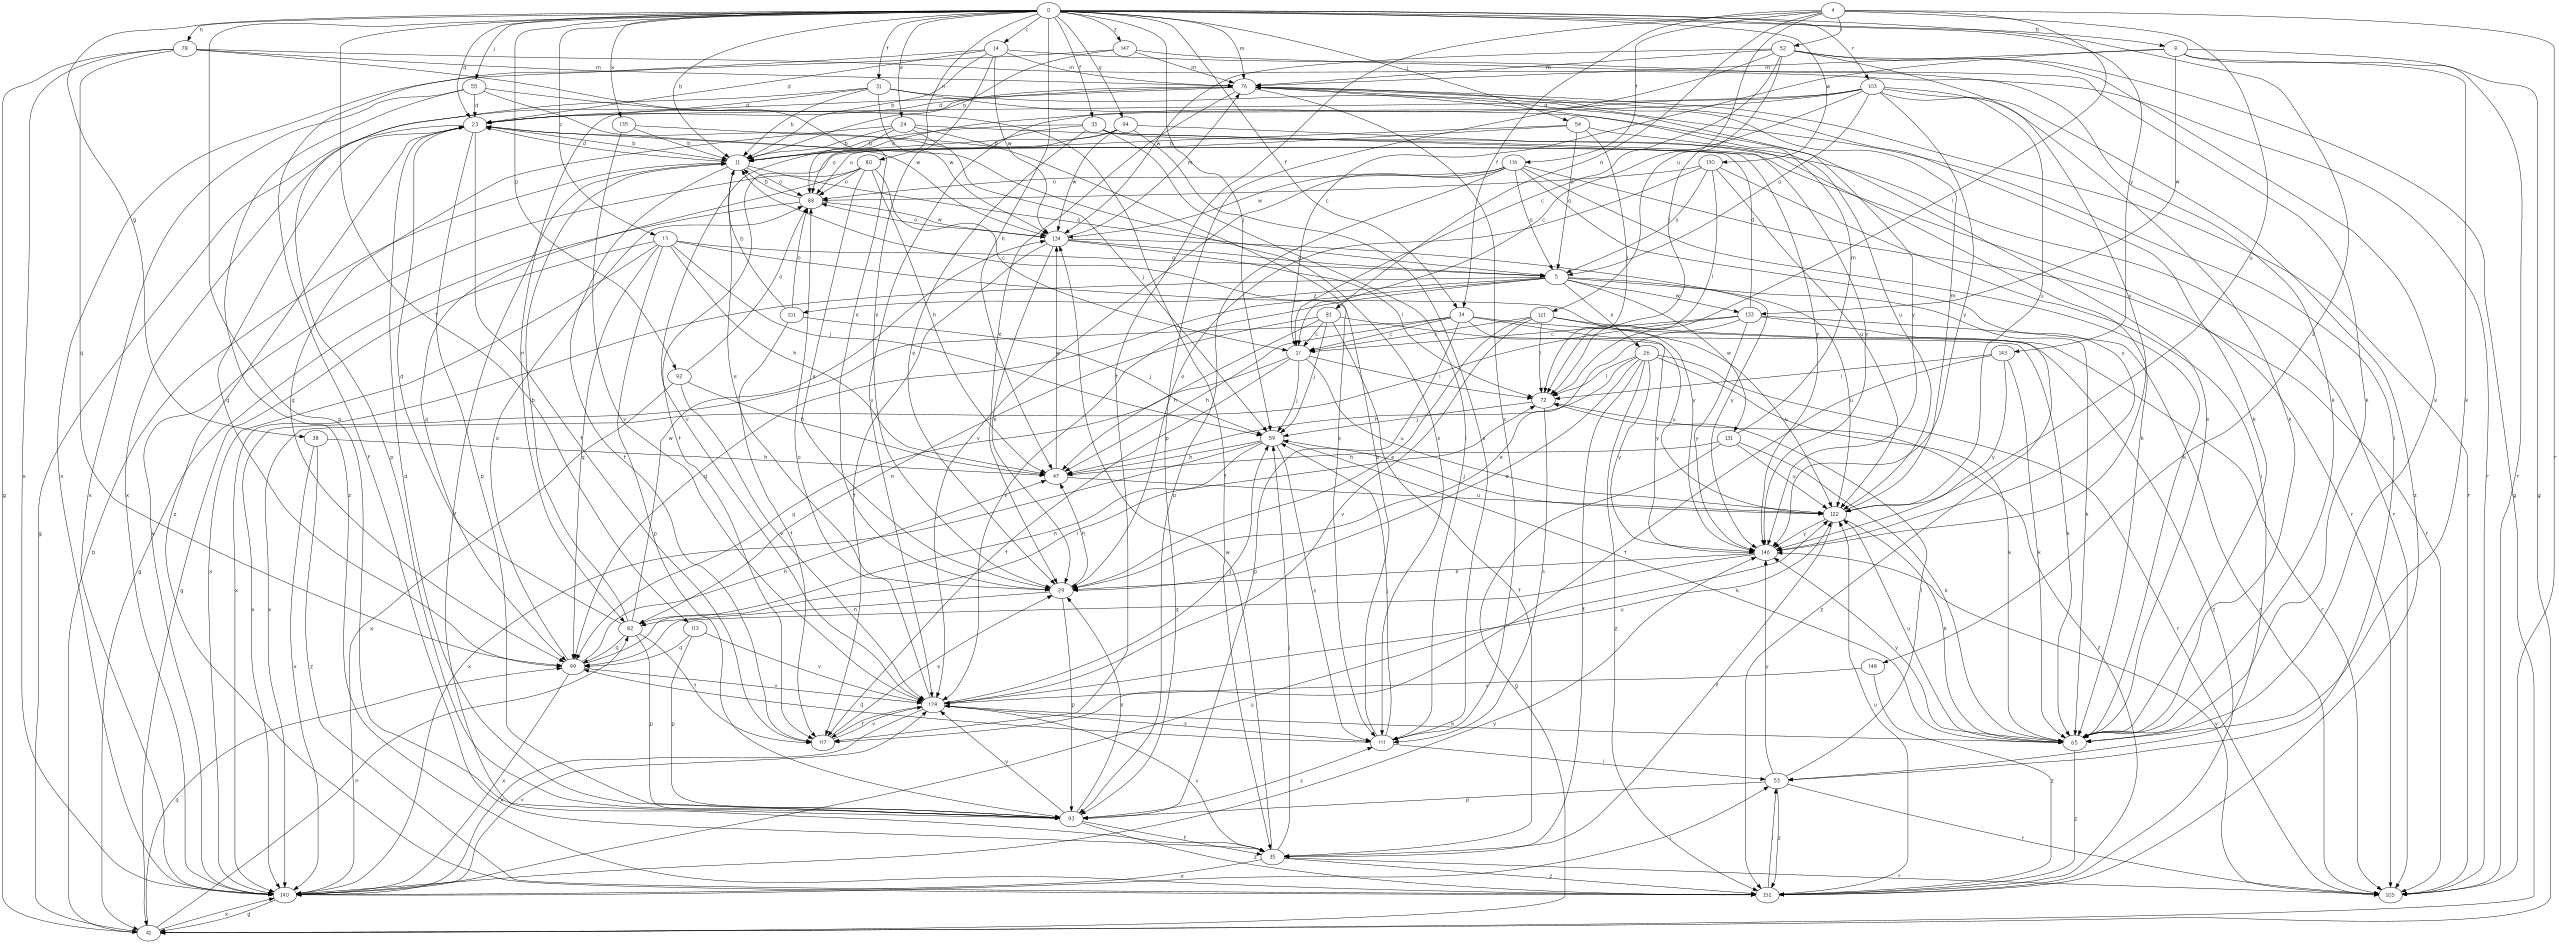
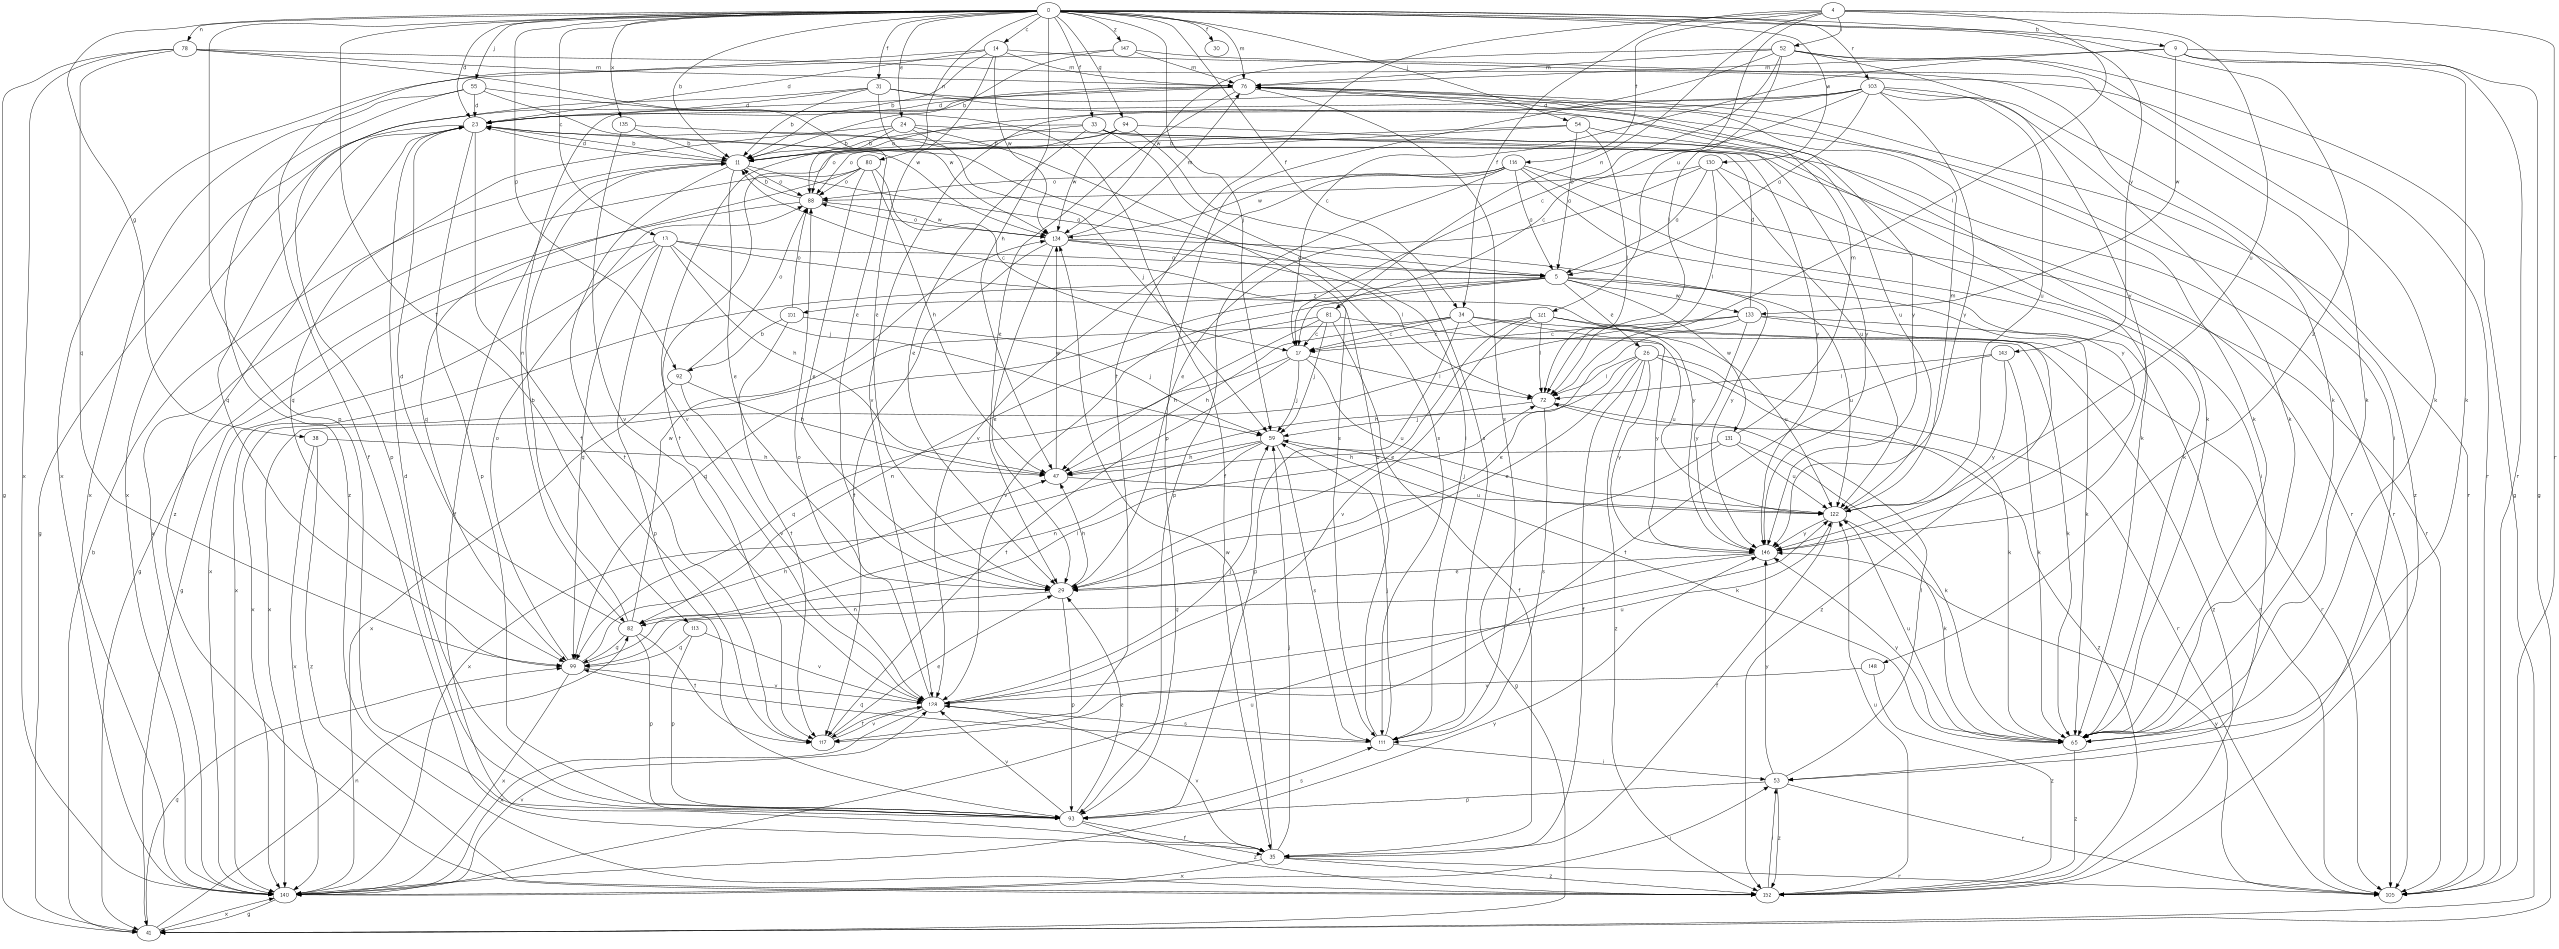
node "30": added
edge "151" -> "11": now "151" -> "92"
edge "128" -> "65": removed, label "k"
